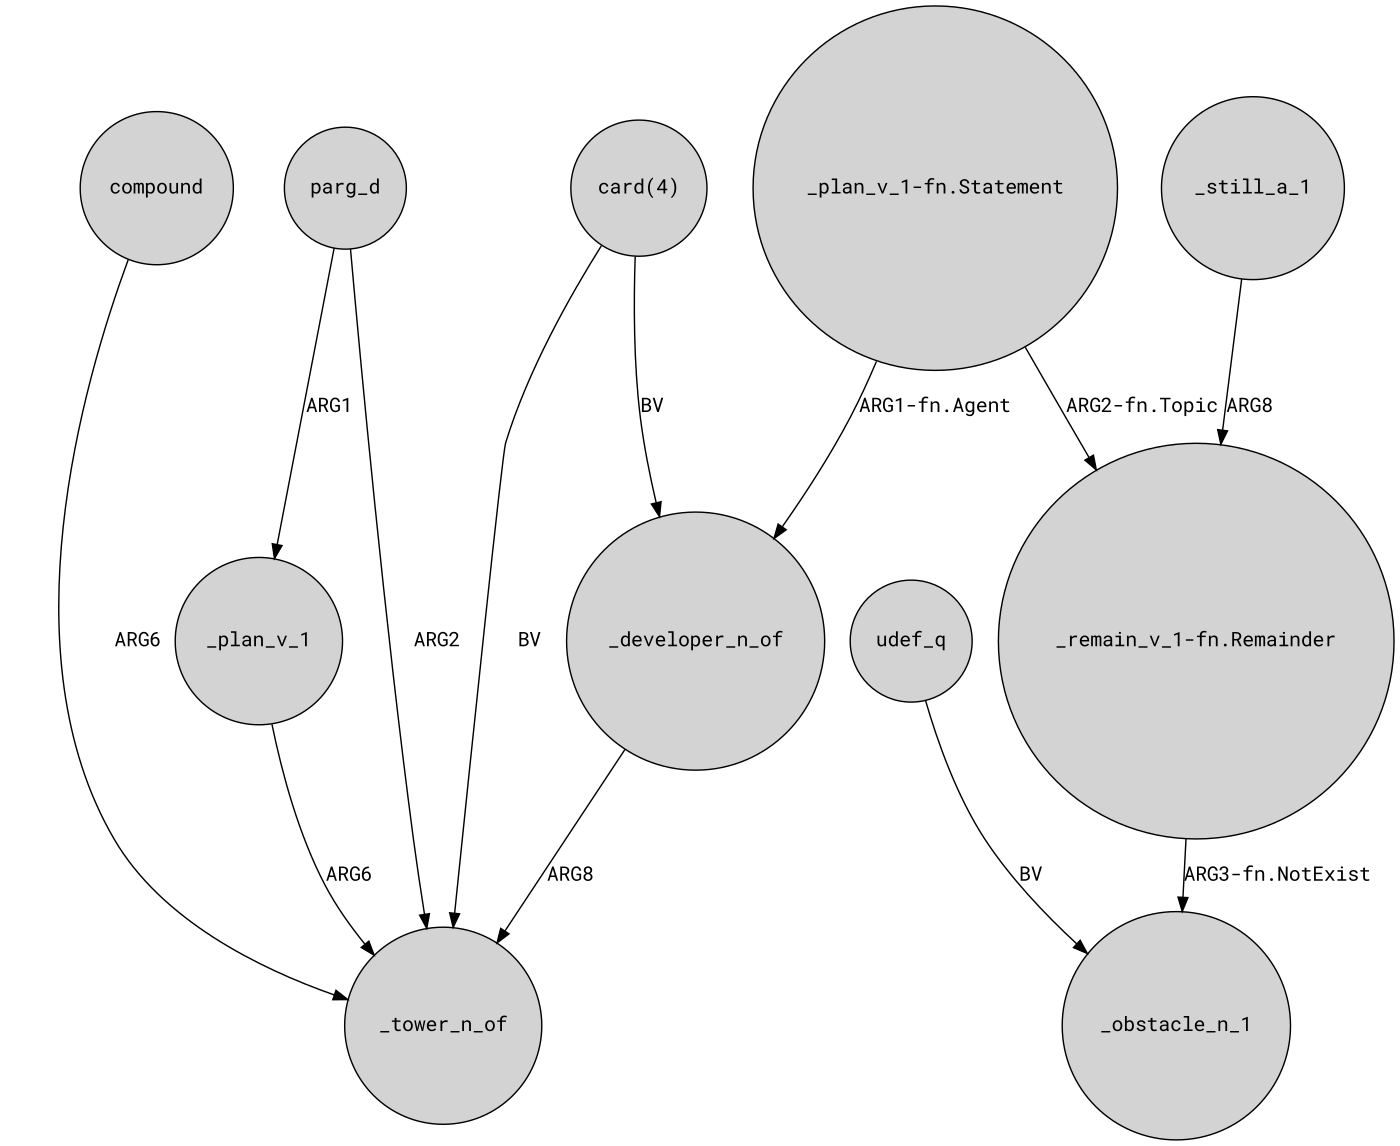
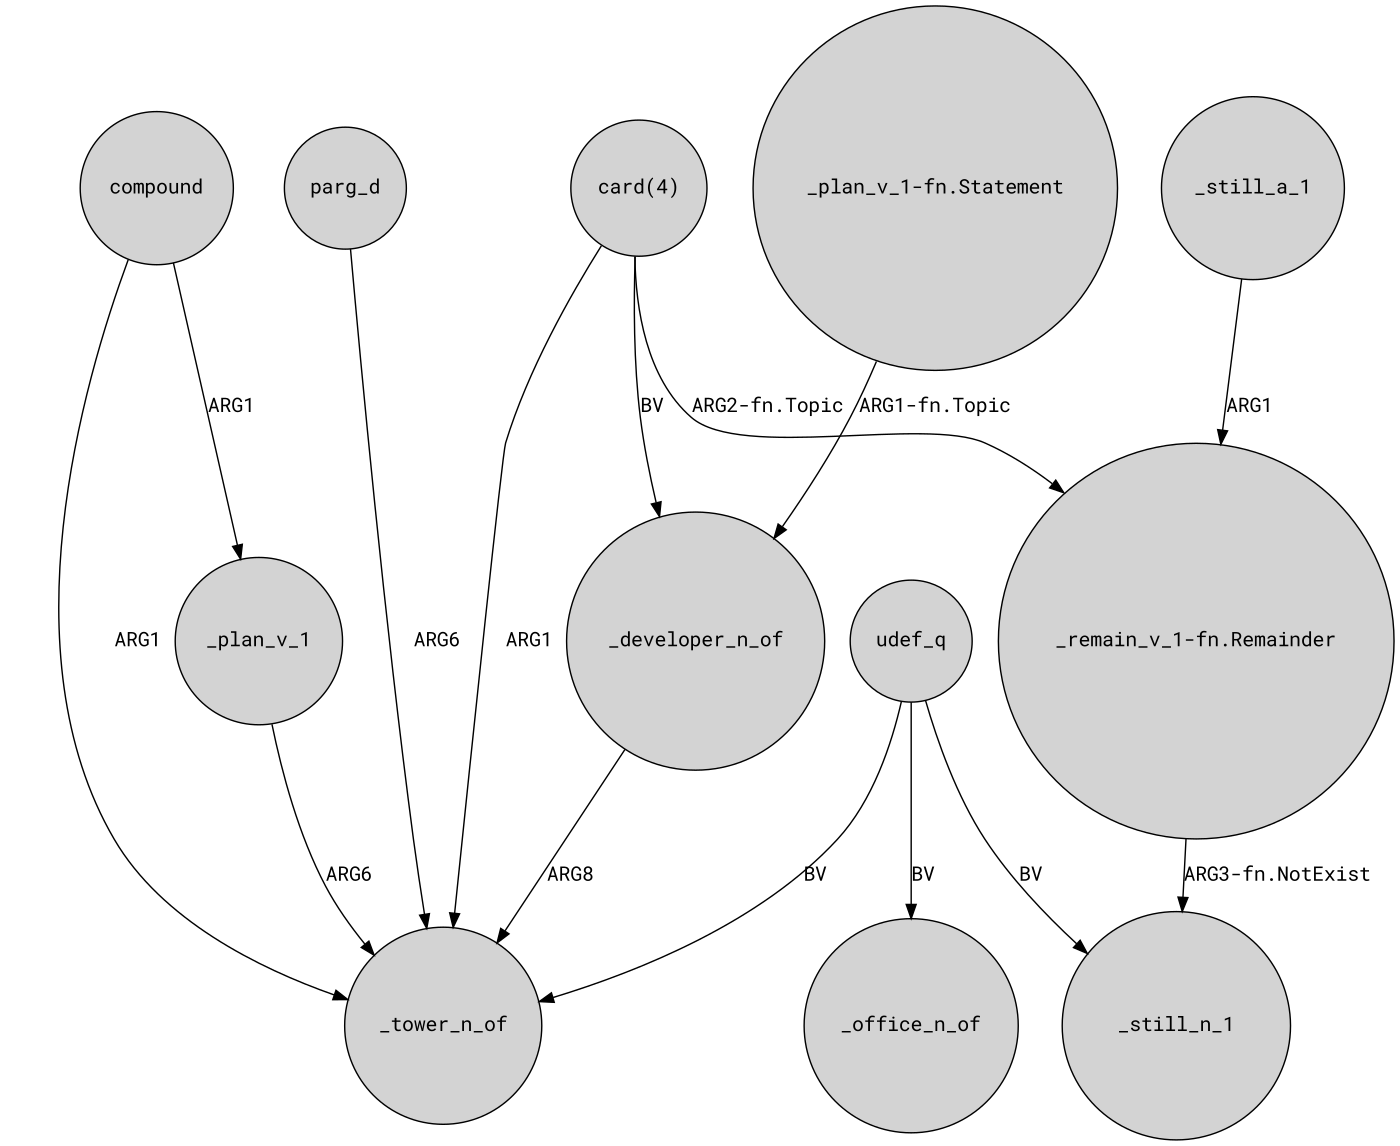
edge "parg_d" -> "_plan_v_1": now "compound" -> "_plan_v_1"
edge "_plan_v_1-fn.Statement" -> "_remain_v_1-fn.Remainder": now "card(4)" -> "_remain_v_1-fn.Remainder"
edge "_plan_v_1-fn.Statement" -> "_developer_n_of": label "ARG1-fn.Agent" -> "ARG1-fn.Topic"
edge "_still_a_1" -> "_remain_v_1-fn.Remainder": label "ARG8" -> "ARG1"
edge "compound" -> "_tower_n_of": label "ARG6" -> "ARG1"
edge "parg_d" -> "_tower_n_of": label "ARG2" -> "ARG6"
edge "card(4)" -> "_tower_n_of": label "BV" -> "ARG1"
edge "udef_q" -> "_tower_n_of": added, label "BV"
node "_office_n_of": added
node "_obstacle_n_1": label "_obstacle_n_1" -> "_still_n_1"
